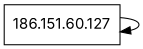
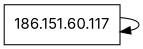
node "186.151.60.127": label "186.151.60.127" -> "186.151.60.117"
